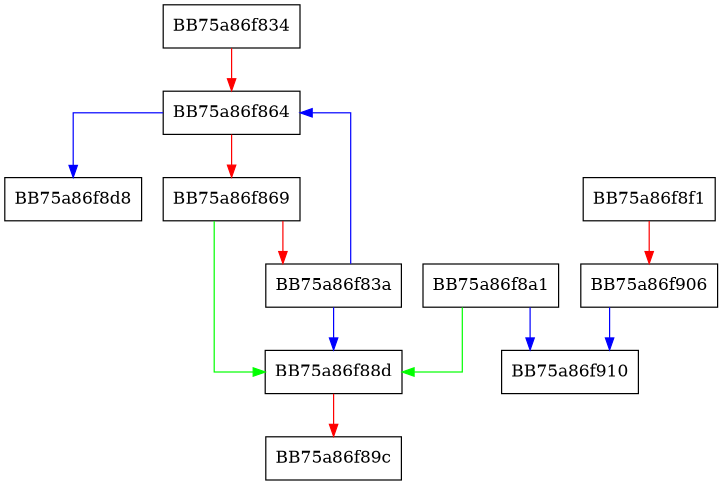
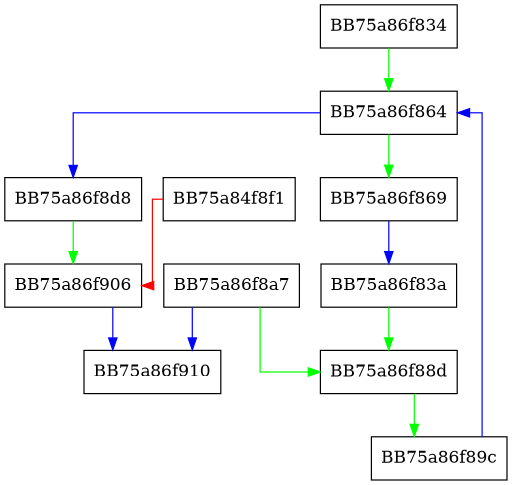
edge "BB75a86f834" -> "BB75a86f864": color red -> green
edge "BB75a86f864" -> "BB75a86f869": color red -> green
edge "BB75a86f83a" -> "BB75a86f864": now "BB75a86f89c" -> "BB75a86f864"
node "BB75a86f8f1": label "BB75a86f8f1" -> "BB75a84f8f1"
edge "BB75a86f8d8" -> "BB75a86f906": added
edge "BB75a86f869" -> "BB75a86f83a": color red -> blue
node "BB75a86f8a1": label "BB75a86f8a1" -> "BB75a86f8a7"
edge "BB75a86f869" -> "BB75a86f88d": removed
edge "BB75a86f83a" -> "BB75a86f88d": color blue -> green
edge "BB75a86f88d" -> "BB75a86f89c": color red -> green
